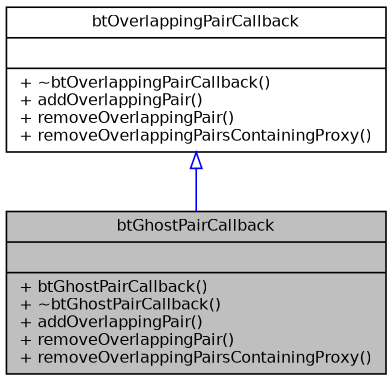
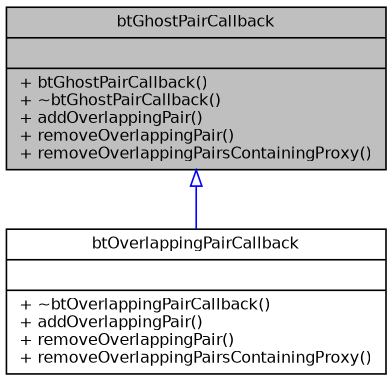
edge "btGhostPairCallback" -> "btOverlappingPairCallback": reversed
